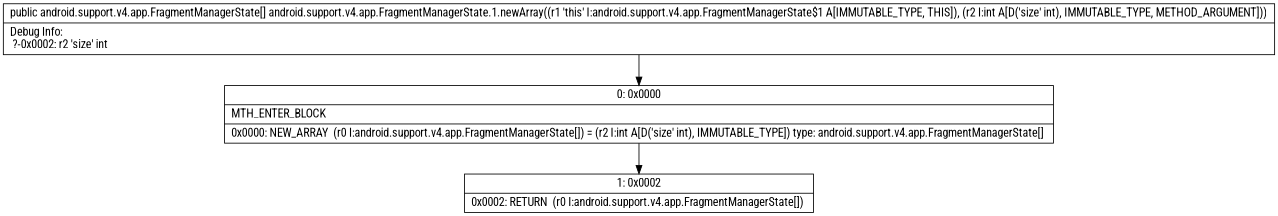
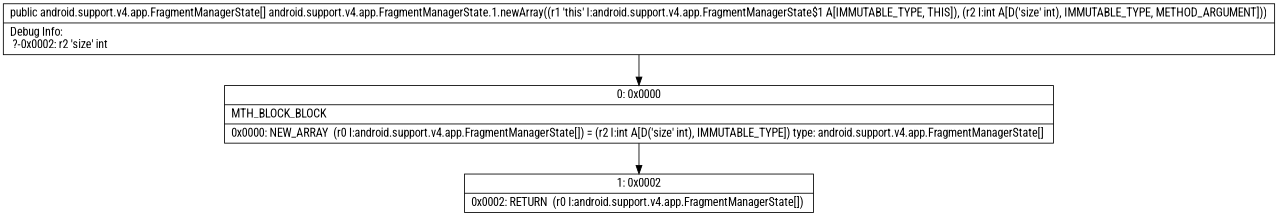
node "0: 0x0000": text "MTH_ENTER_BLOCK" -> "MTH_BLOCK_BLOCK"
